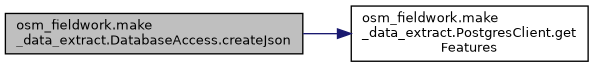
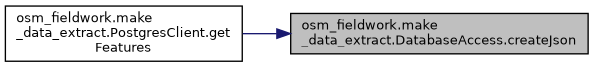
edge "osm_fieldwork.make _data_extract.DatabaseAccess.createJson" -> "osm_fieldwork.make _data_extract.PostgresClient.get Features": reversed
